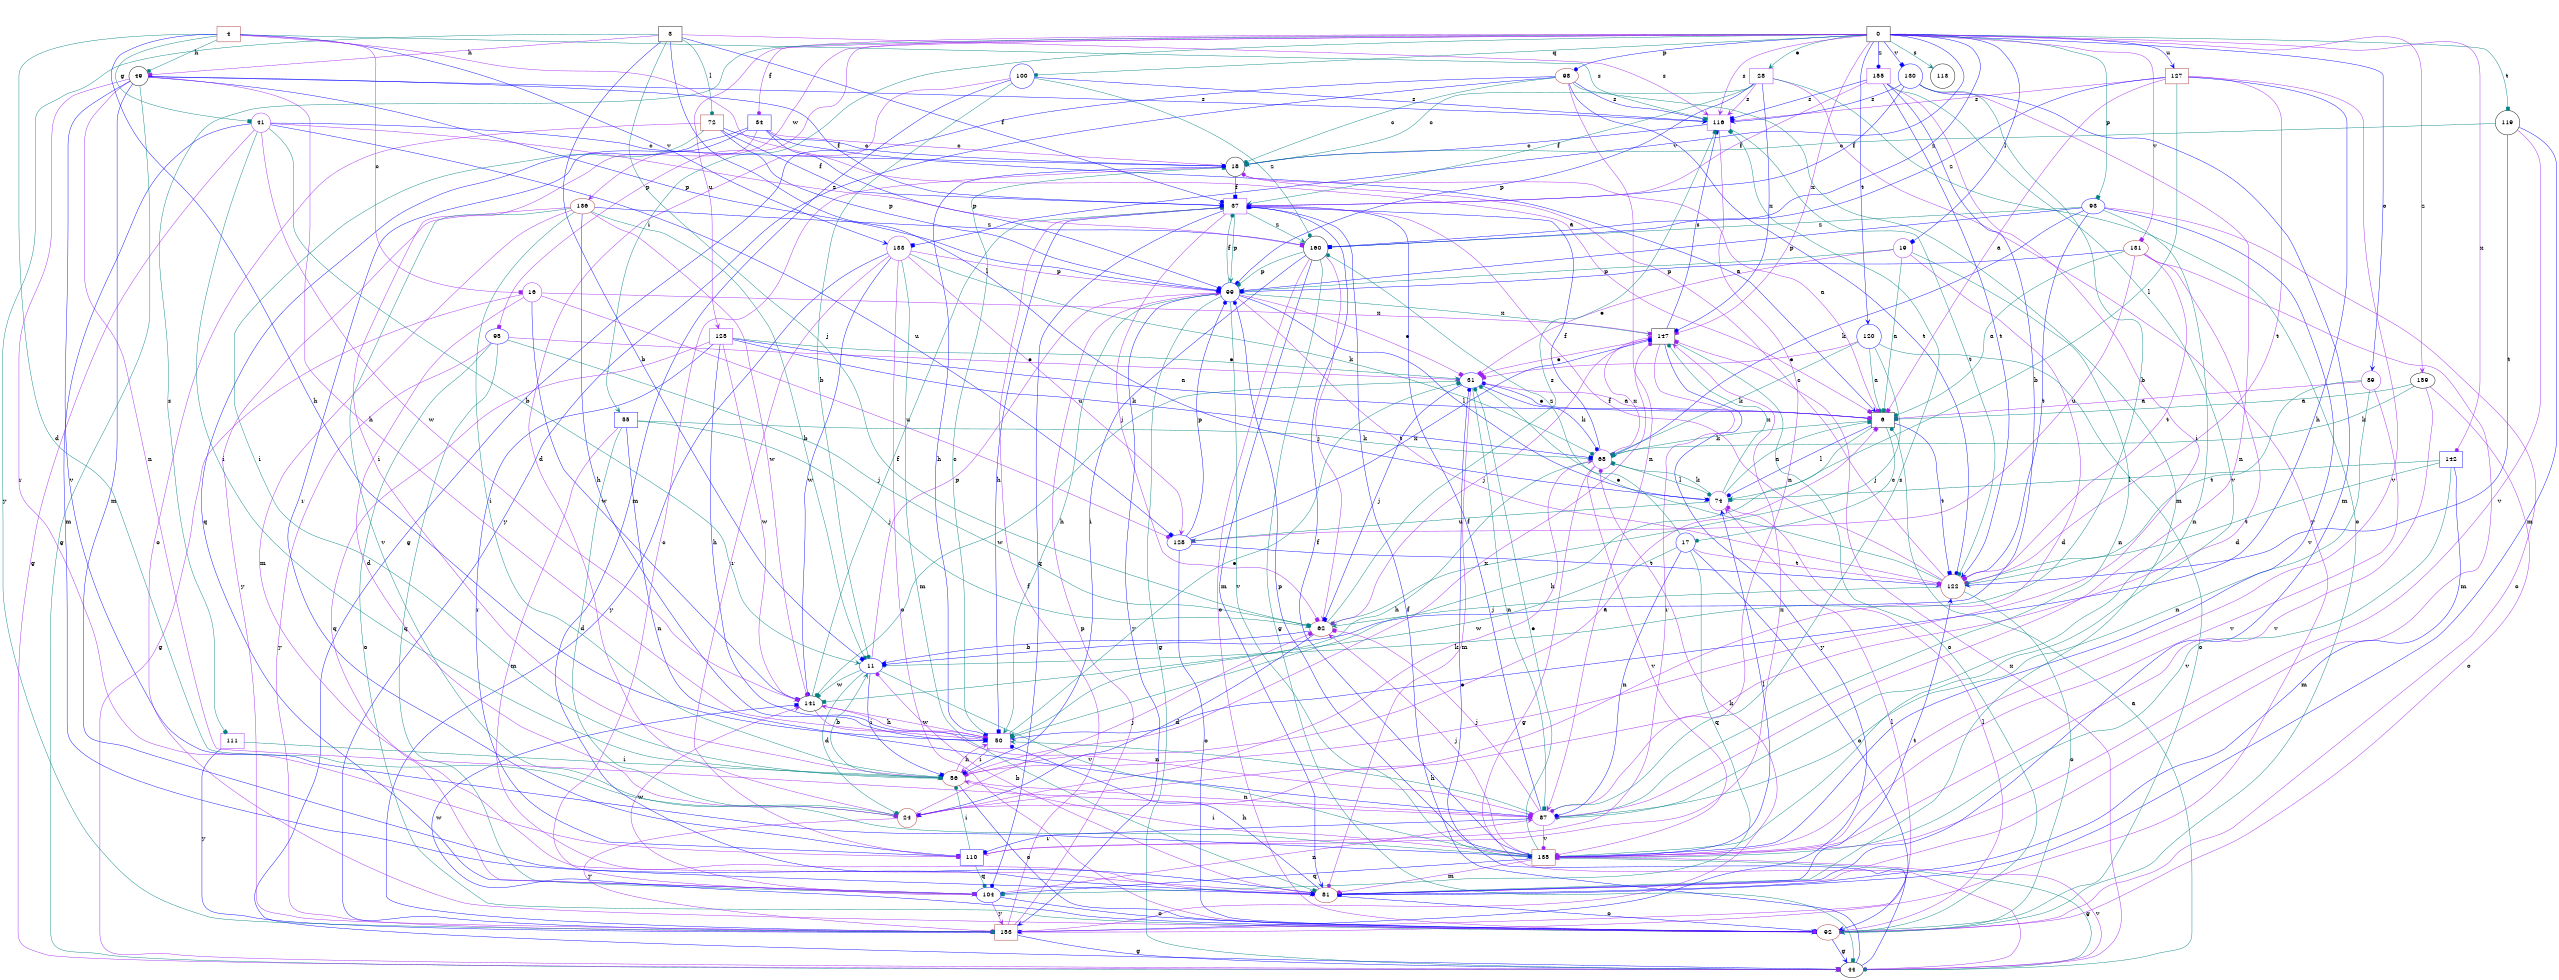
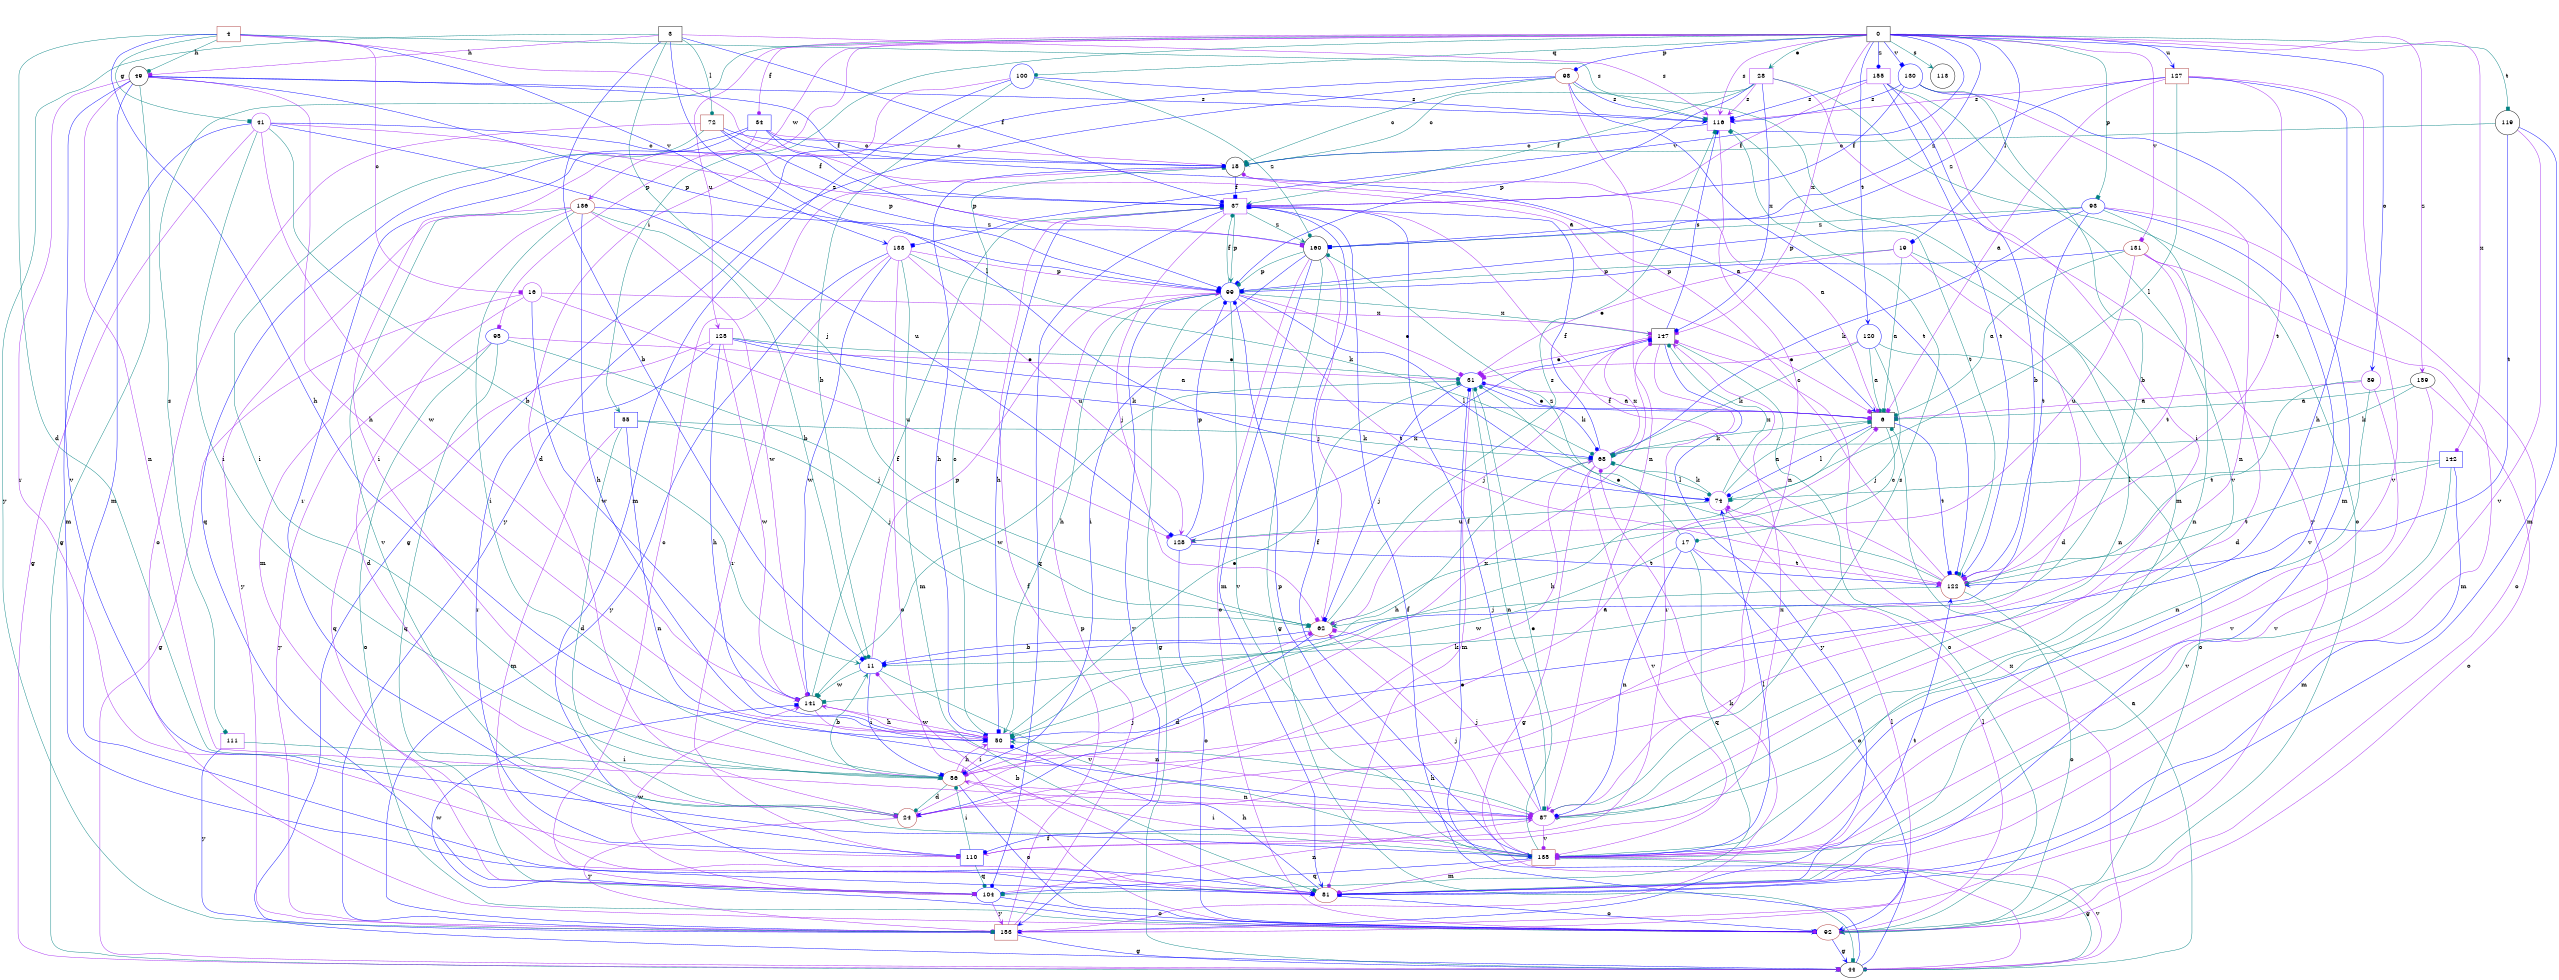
edge "125" -> "31": arrowhead vee -> dot
edge "11" -> "24": now "56" -> "24"
edge "87" -> "110": label "r" -> "f"
